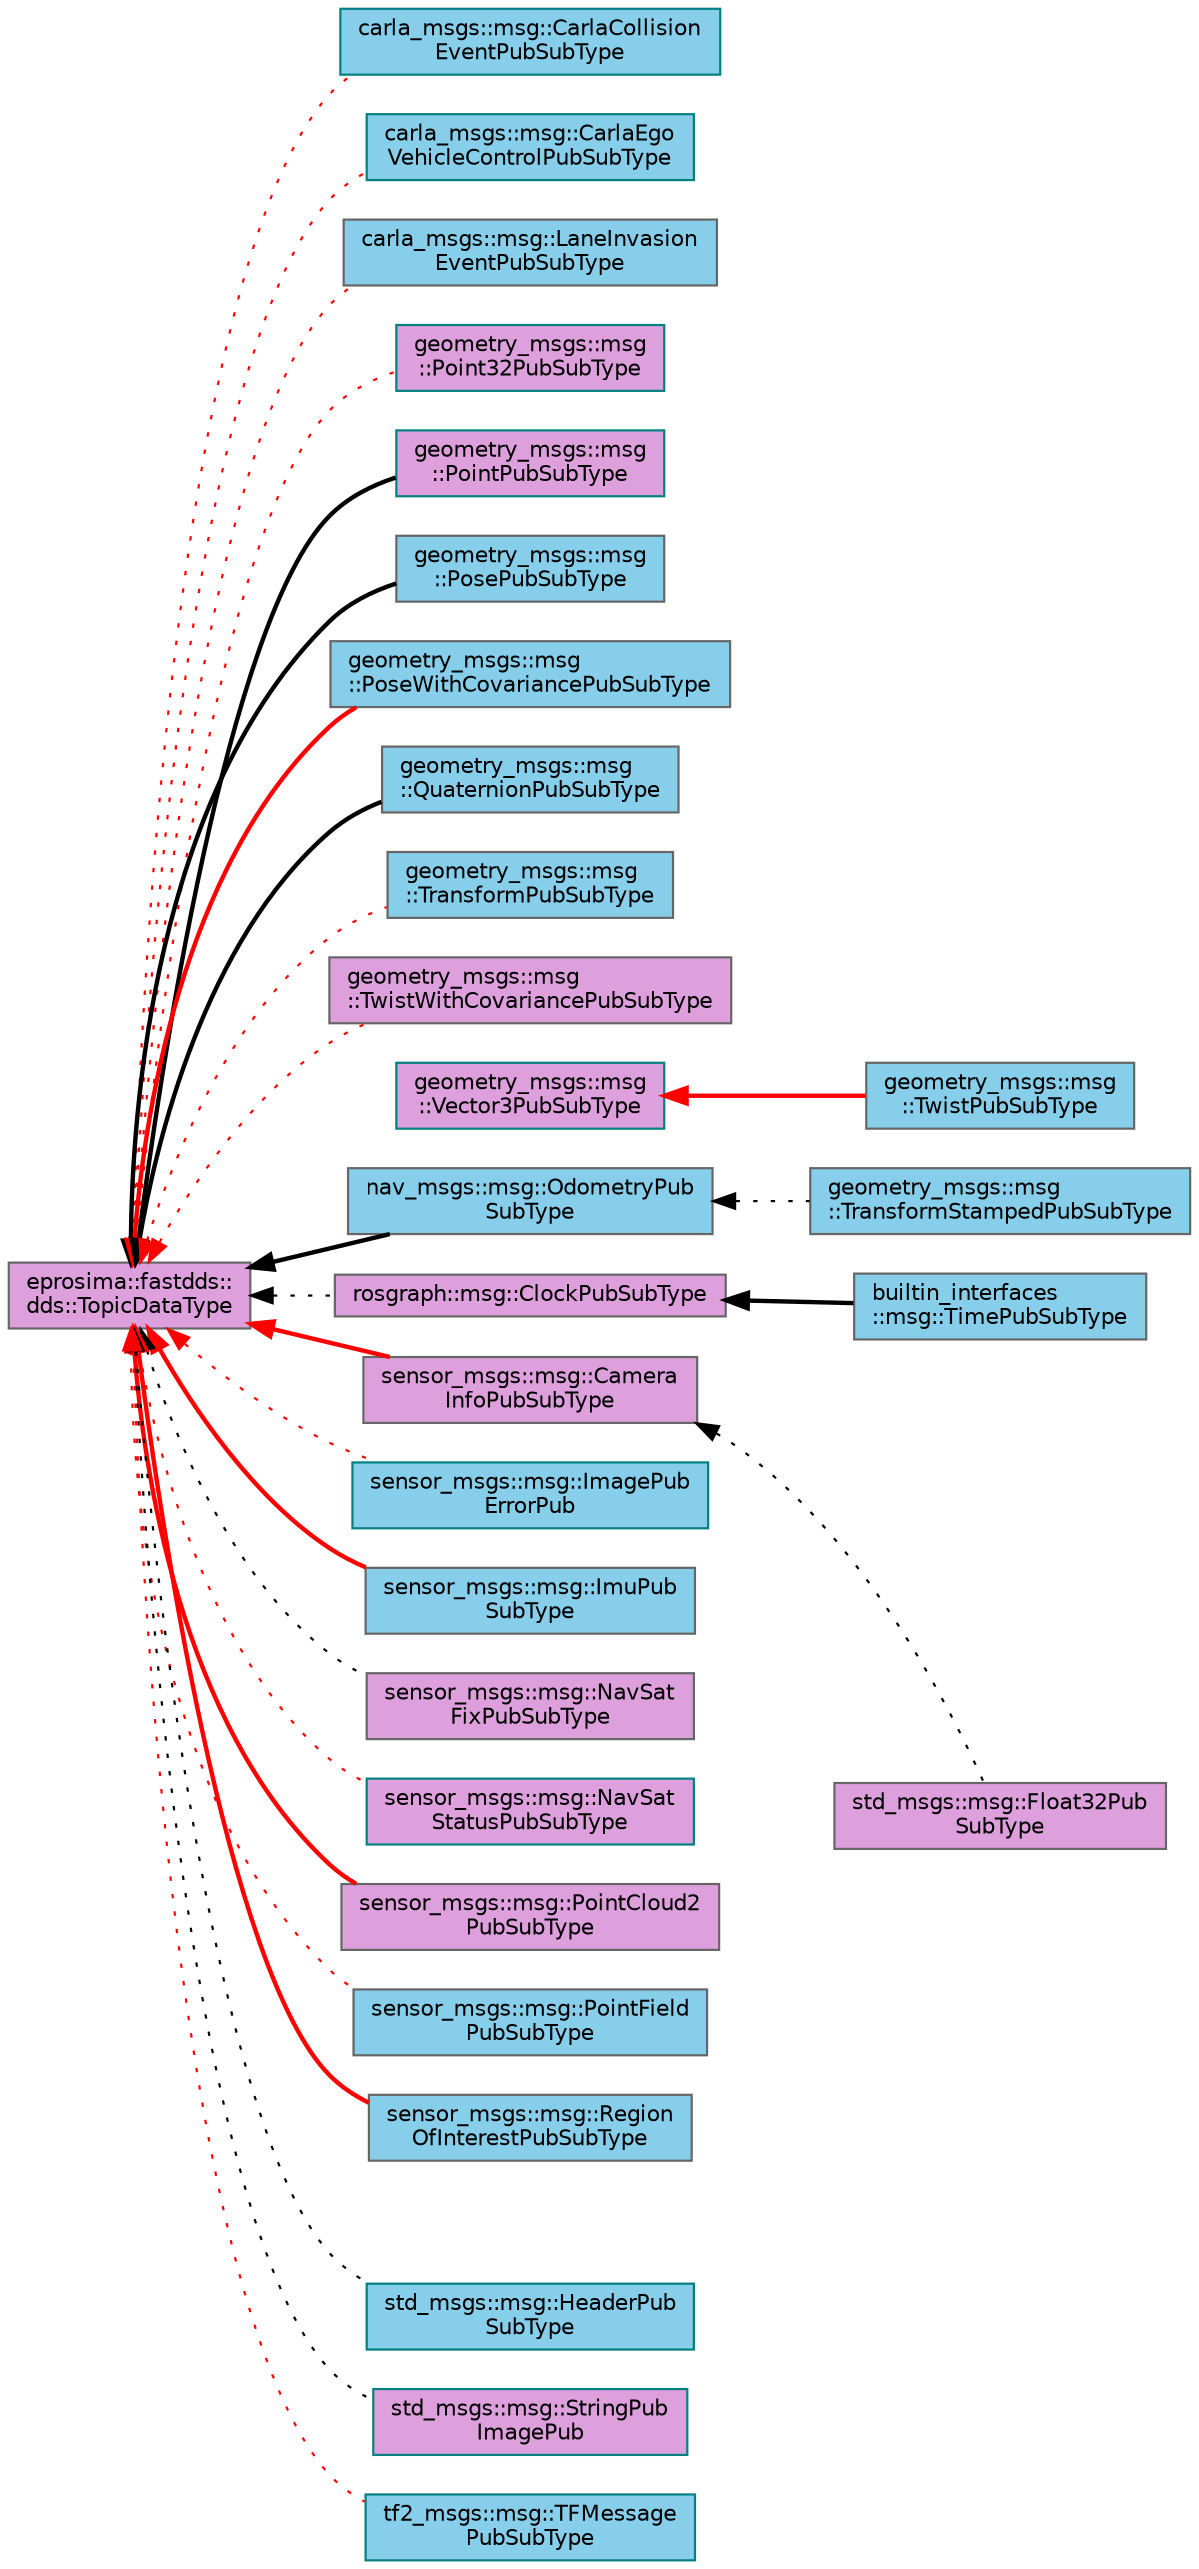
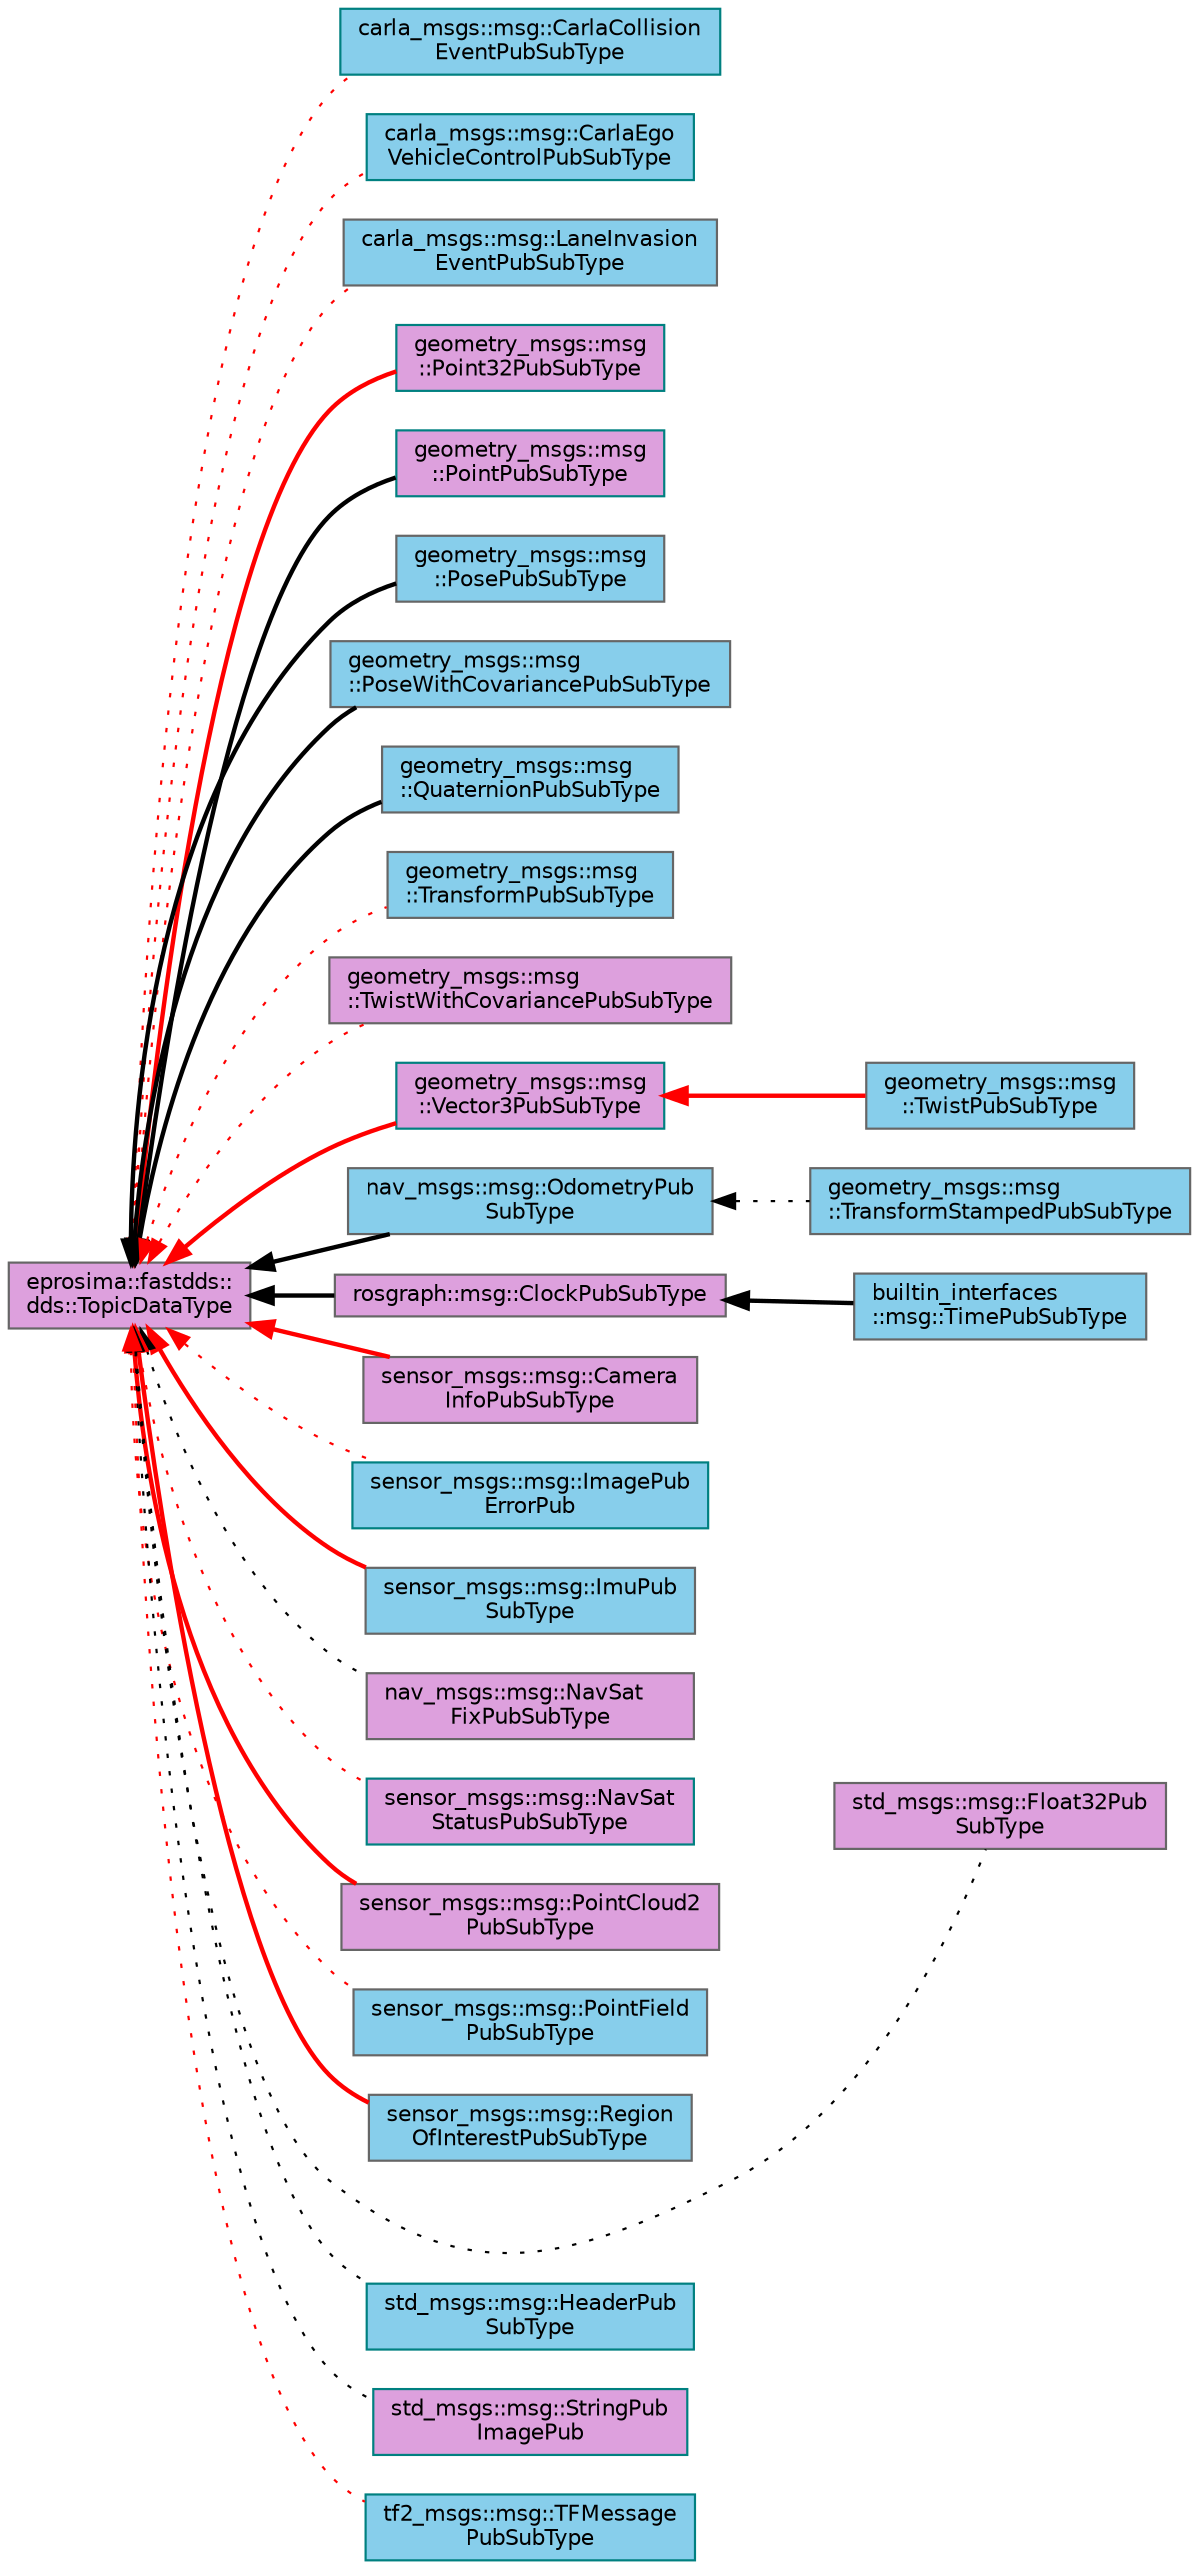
edge "geometry_msgs::msg ::Point32PubSubType" -> "eprosima::fastdds:: dds::TopicDataType": style dotted -> bold
edge "geometry_msgs::msg ::PoseWithCovariancePubSubType" -> "eprosima::fastdds:: dds::TopicDataType": color red -> black
edge "geometry_msgs::msg ::Vector3PubSubType" -> "eprosima::fastdds:: dds::TopicDataType": added
edge "rosgraph::msg::ClockPubSubType" -> "eprosima::fastdds:: dds::TopicDataType": style dotted -> bold
edge "std_msgs::msg::Float32Pub SubType" -> "sensor_msgs::msg::Camera InfoPubSubType": now "std_msgs::msg::Float32Pub SubType" -> "eprosima::fastdds:: dds::TopicDataType"
node "sensor_msgs::msg::NavSat FixPubSubType": label "sensor_msgs::msg::NavSat FixPubSubType" -> "nav_msgs::msg::NavSat FixPubSubType"
